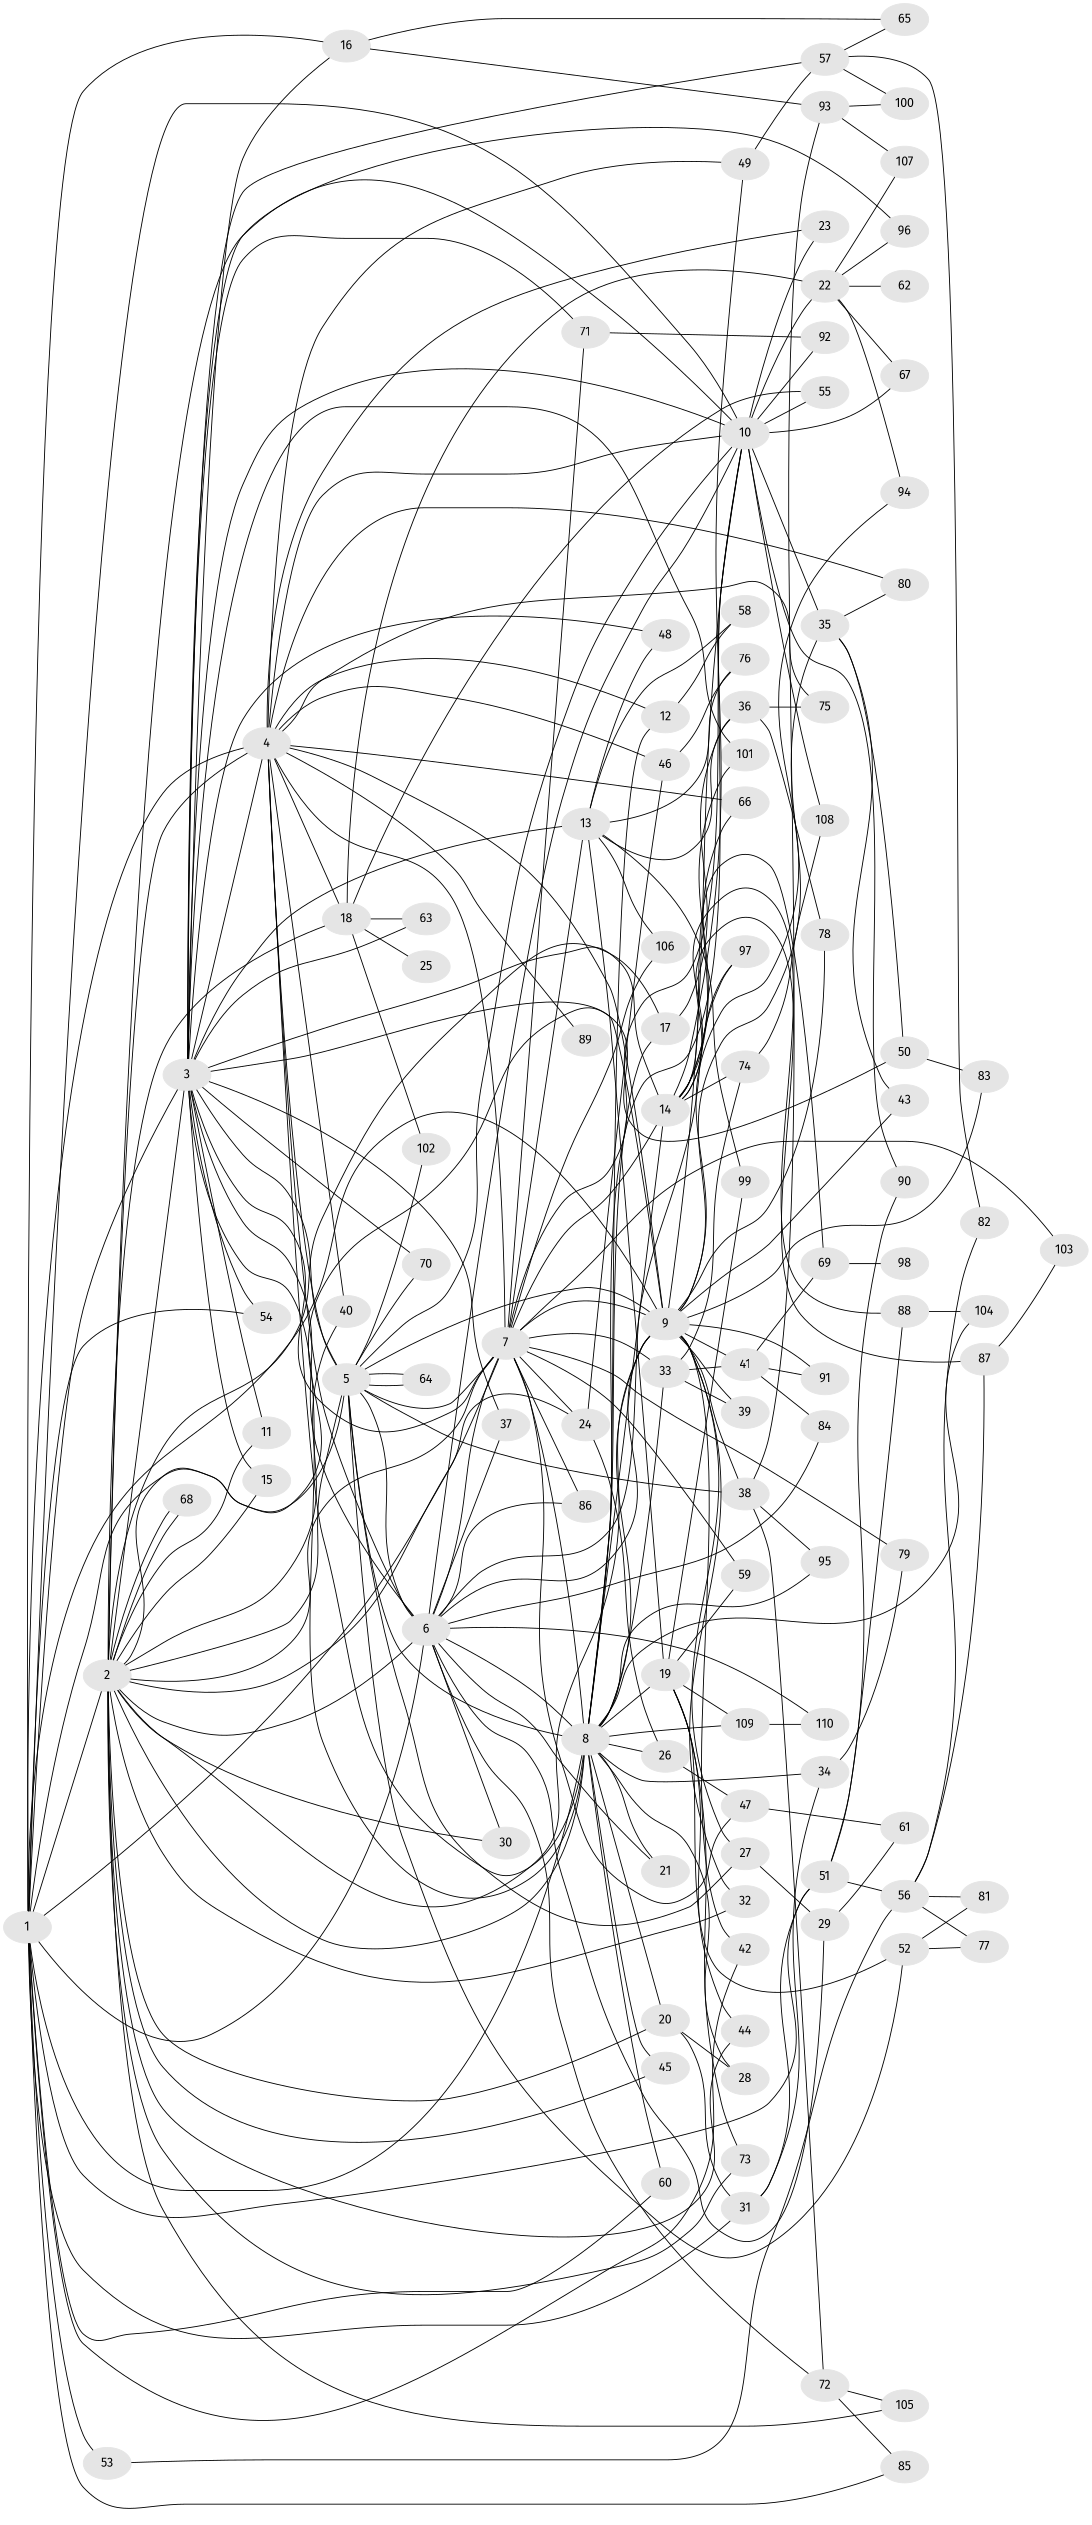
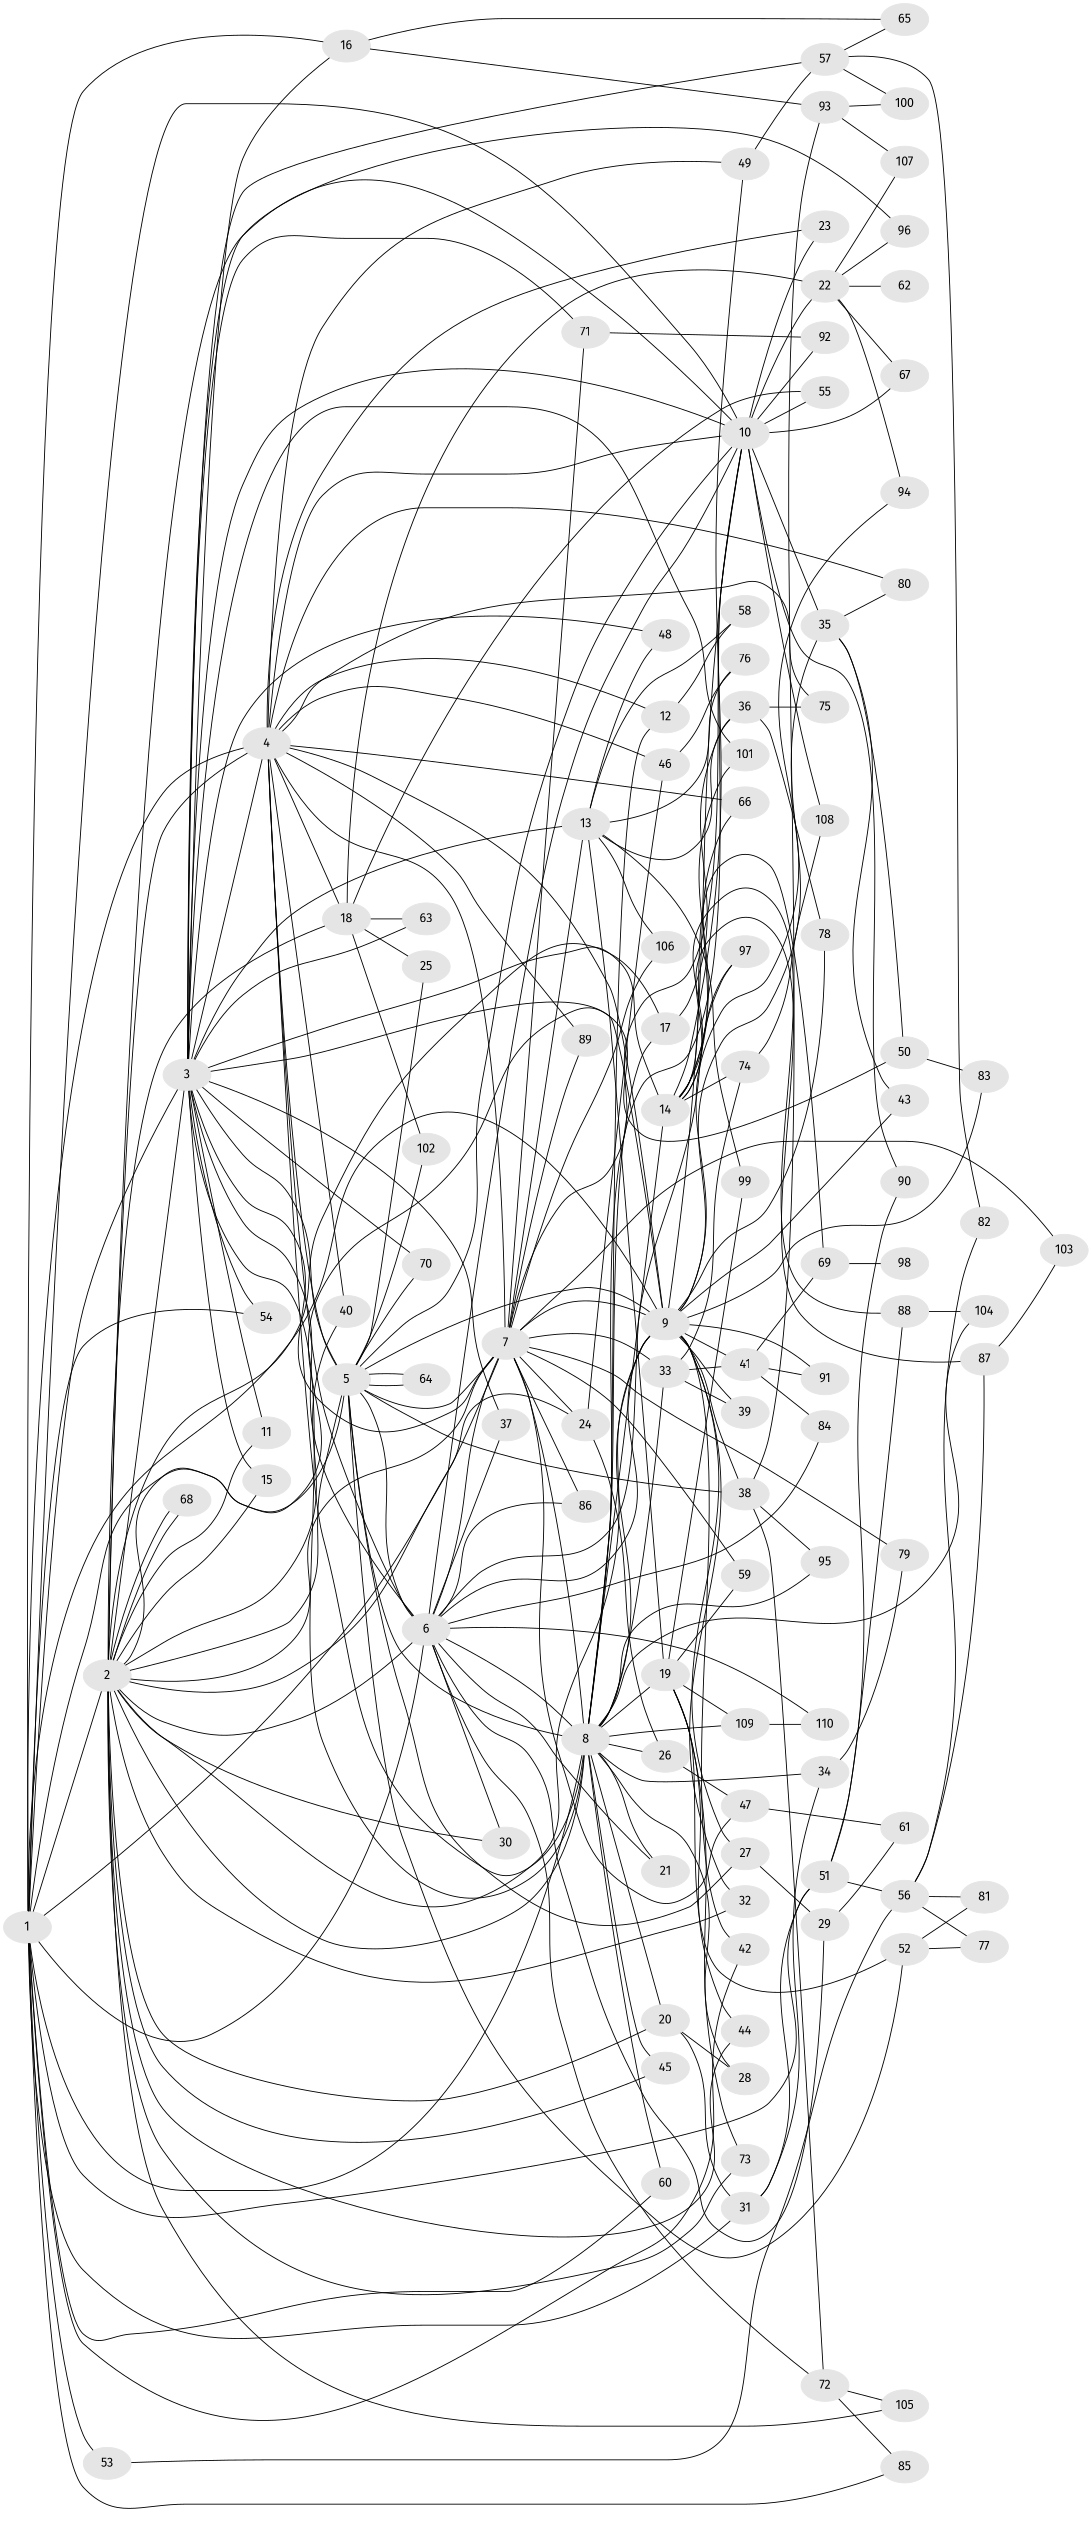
edge "25" -- "5": added
edge "14" -- "7": now "89" -- "7"
